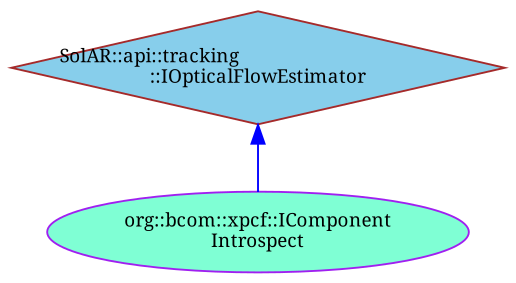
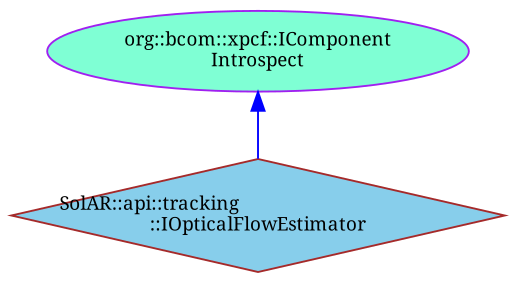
edge "org::bcom::xpcf::IComponent Introspect" -> "SolAR::api::tracking ::IOpticalFlowEstimator": reversed
